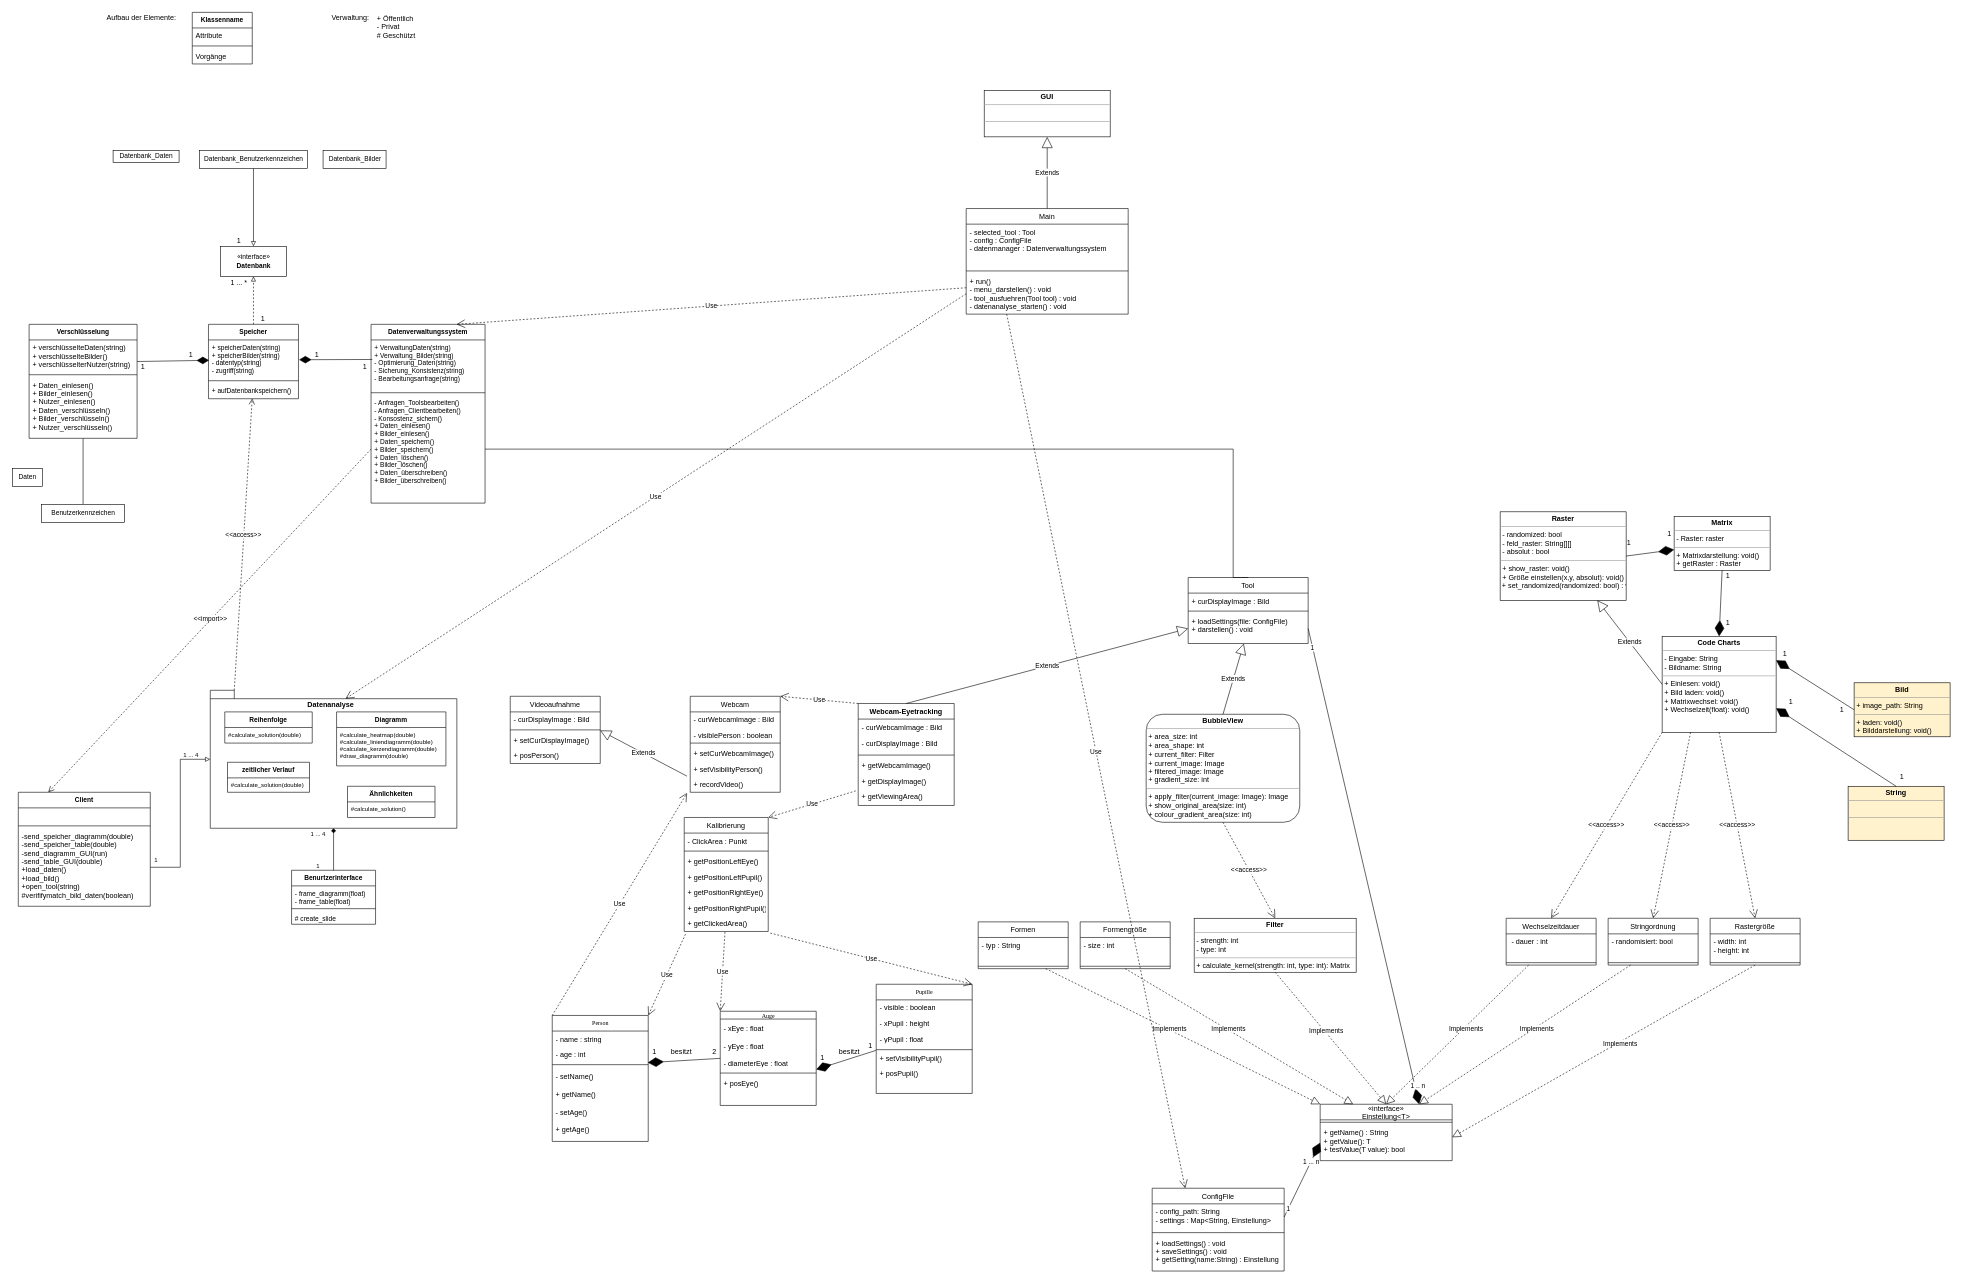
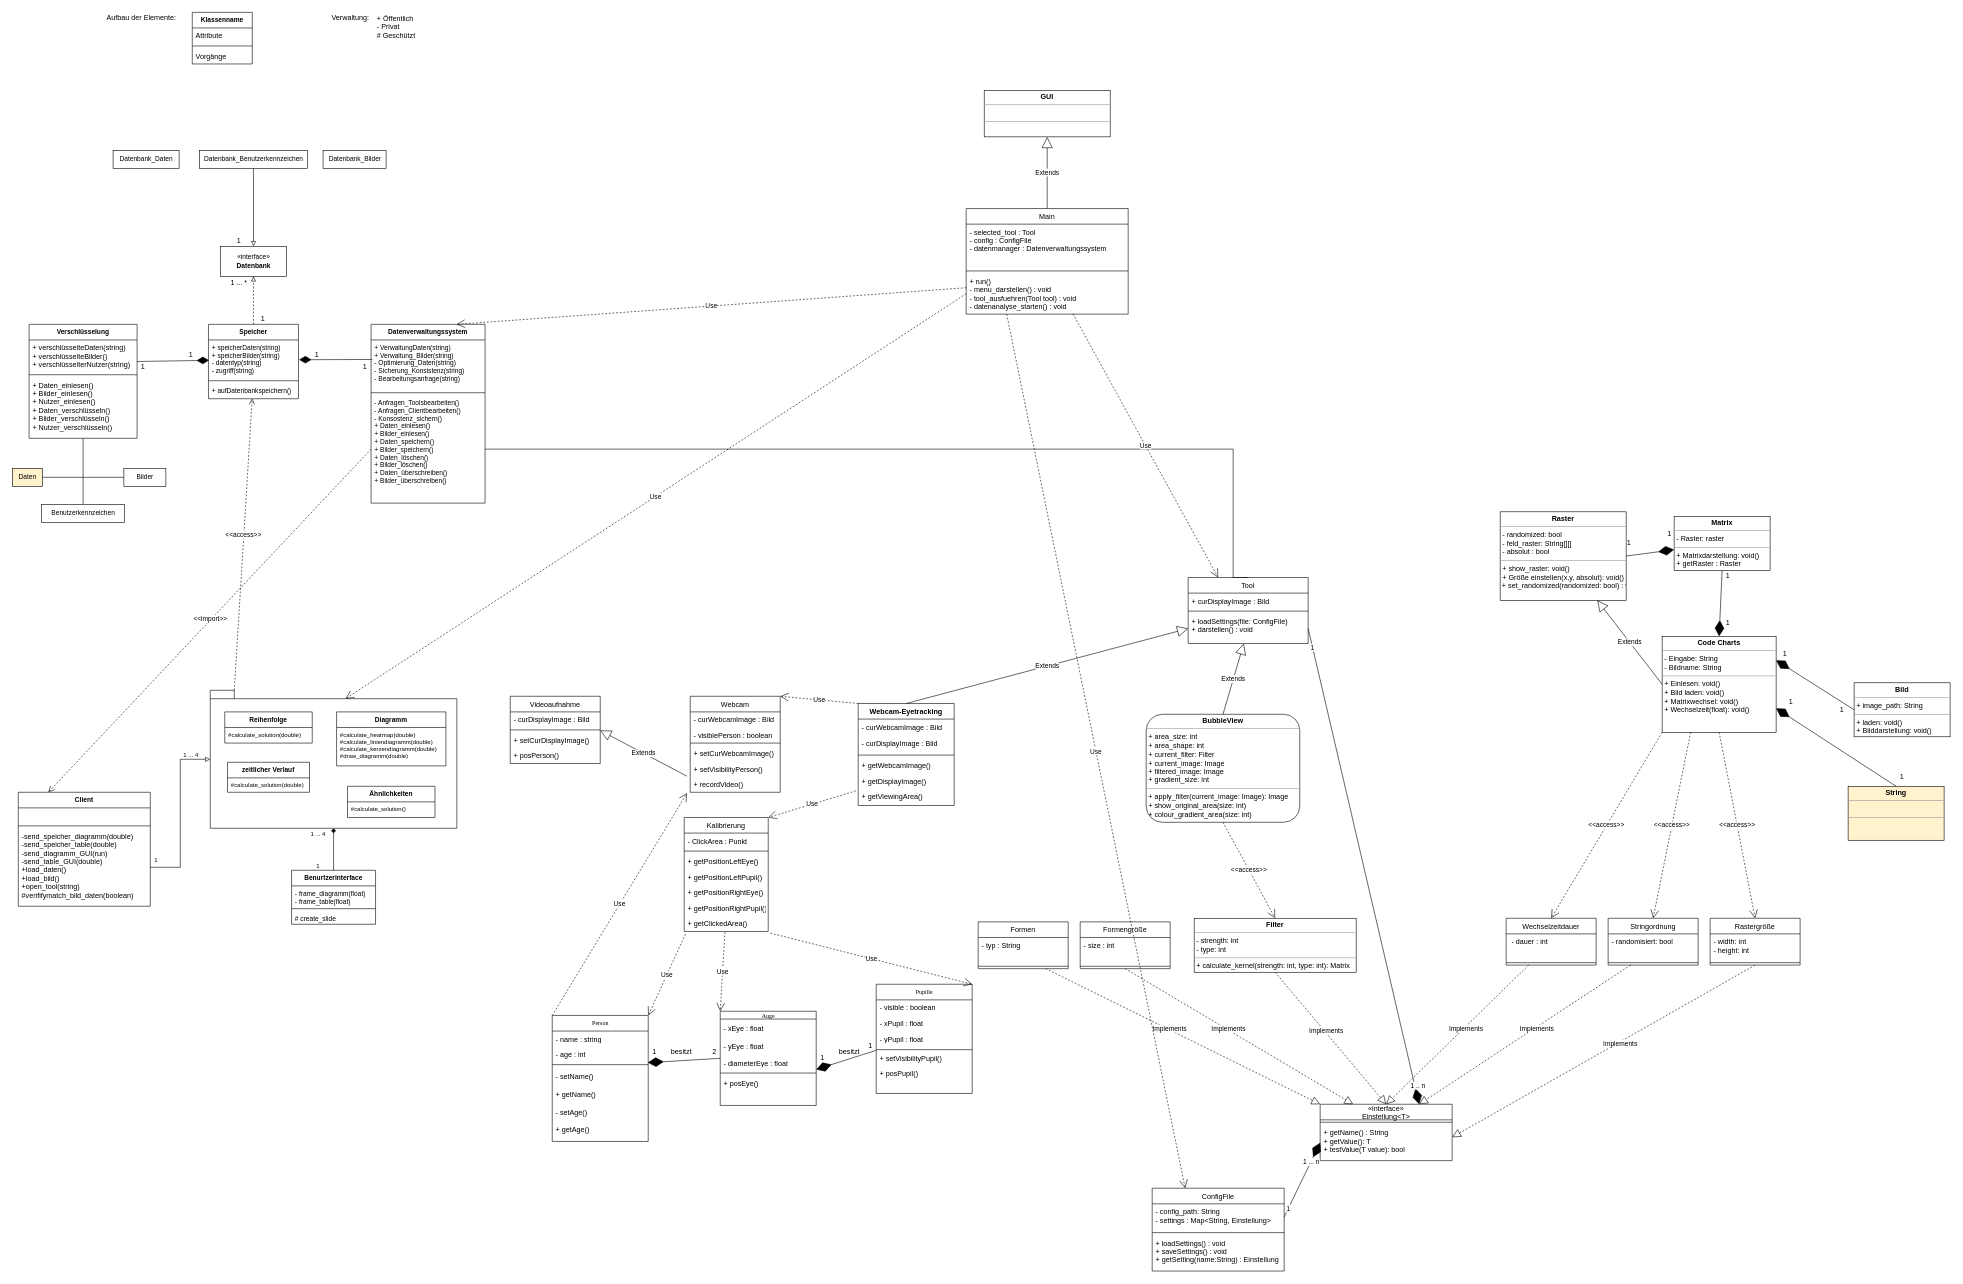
node "Datenbank_Daten": size 66x12 -> 66x18
node "Daten": fillcolor #ffffff -> #fff2cc
edge "Daten" -- "Bilder": added
node "Bilder": added
edge "+ run() - menu_darstellen() : void - tool_ausfuehren(Tool tool) : void - datenanalyse_starten() : void" -> "Tool": added, label "Use"
node "Datenanalyse": removed
node "Bild + image_path: String + laden: void() + Bilddarstellung: void()": fillcolor #fff2cc -> #ffffff
node "- xPupil : height": label "- xPupil : height" -> "- xPupil : float"
